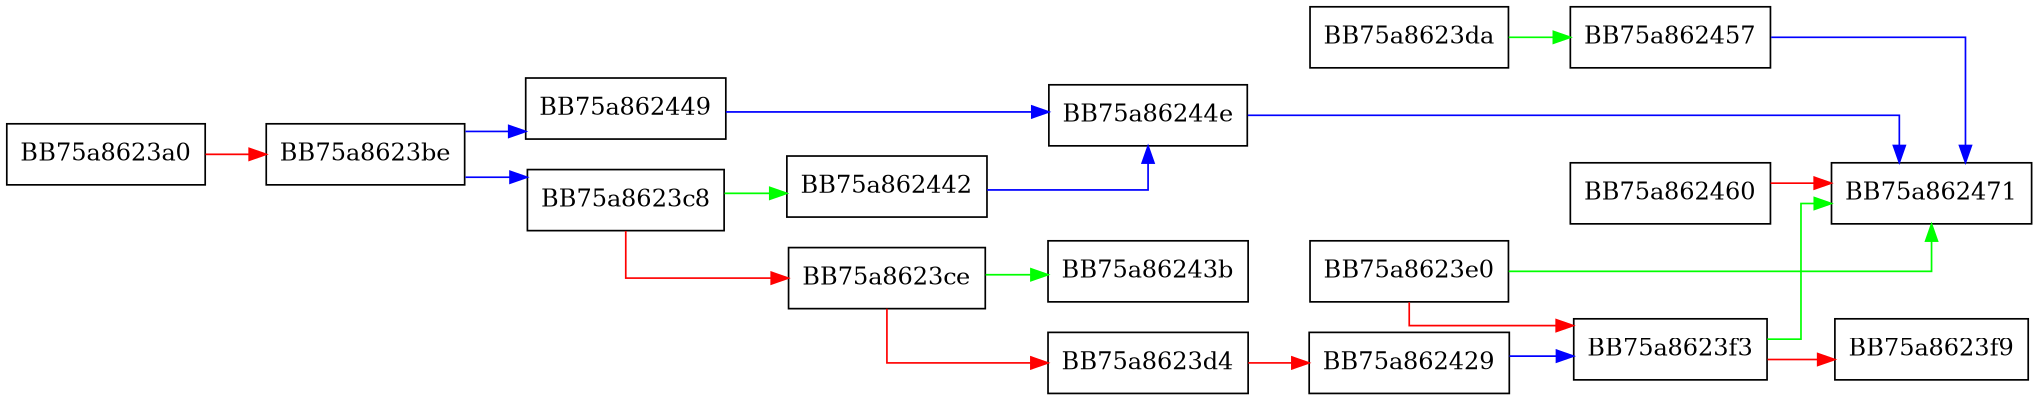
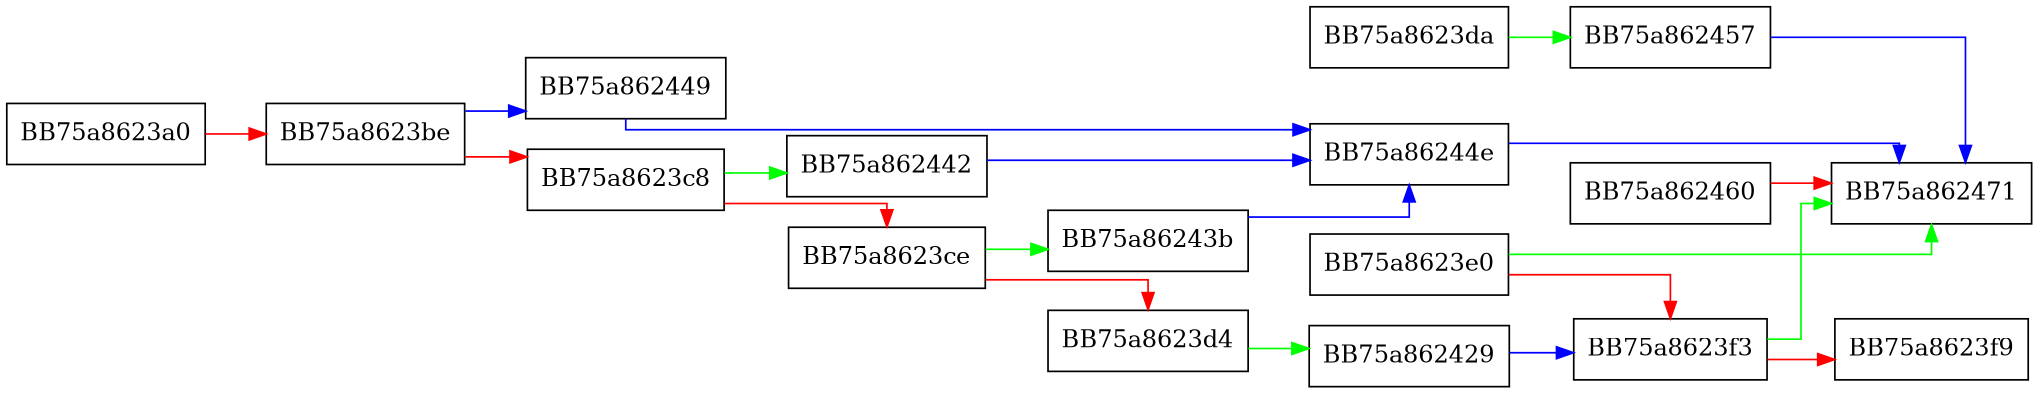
edge "BB75a8623be" -> "BB75a8623c8": color blue -> red
edge "BB75a86243b" -> "BB75a86244e": added
edge "BB75a8623d4" -> "BB75a862429": color red -> green
